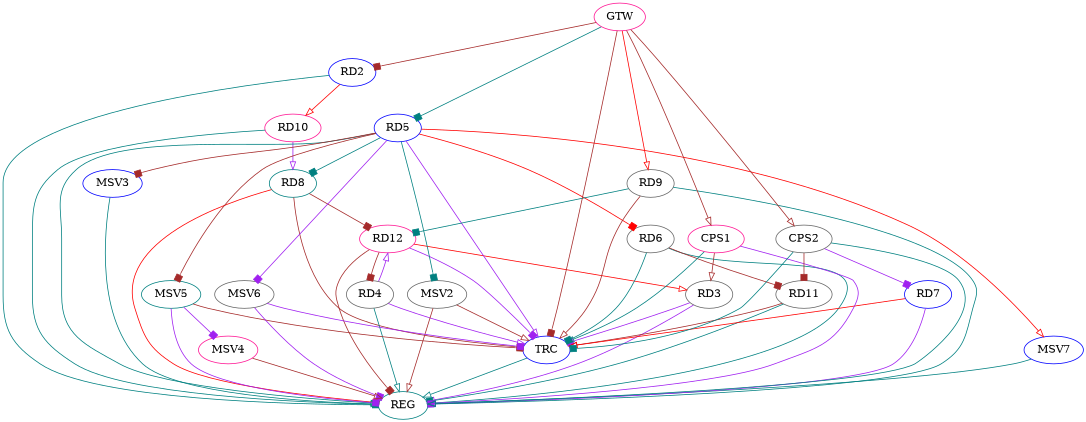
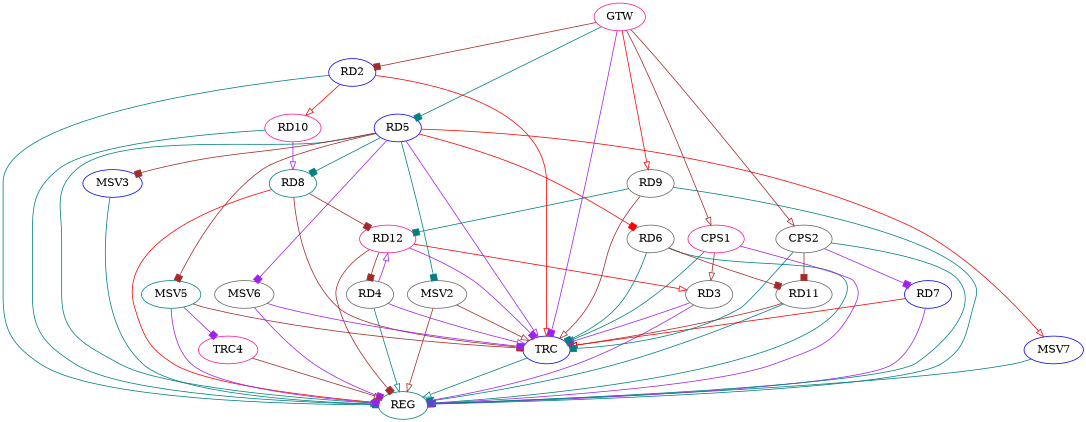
edge "RD2" -> "TRC": added
edge "GTW" -> "TRC": color brown -> purple
node "MSV4": label "MSV4" -> "TRC4"
